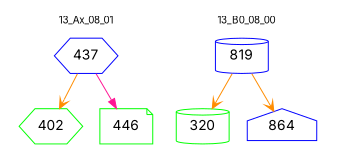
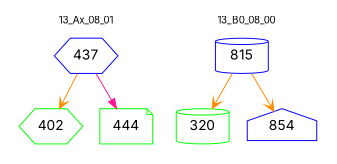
node "819": label "819" -> "815"
node "446": label "446" -> "444"
node "864": label "864" -> "854"
